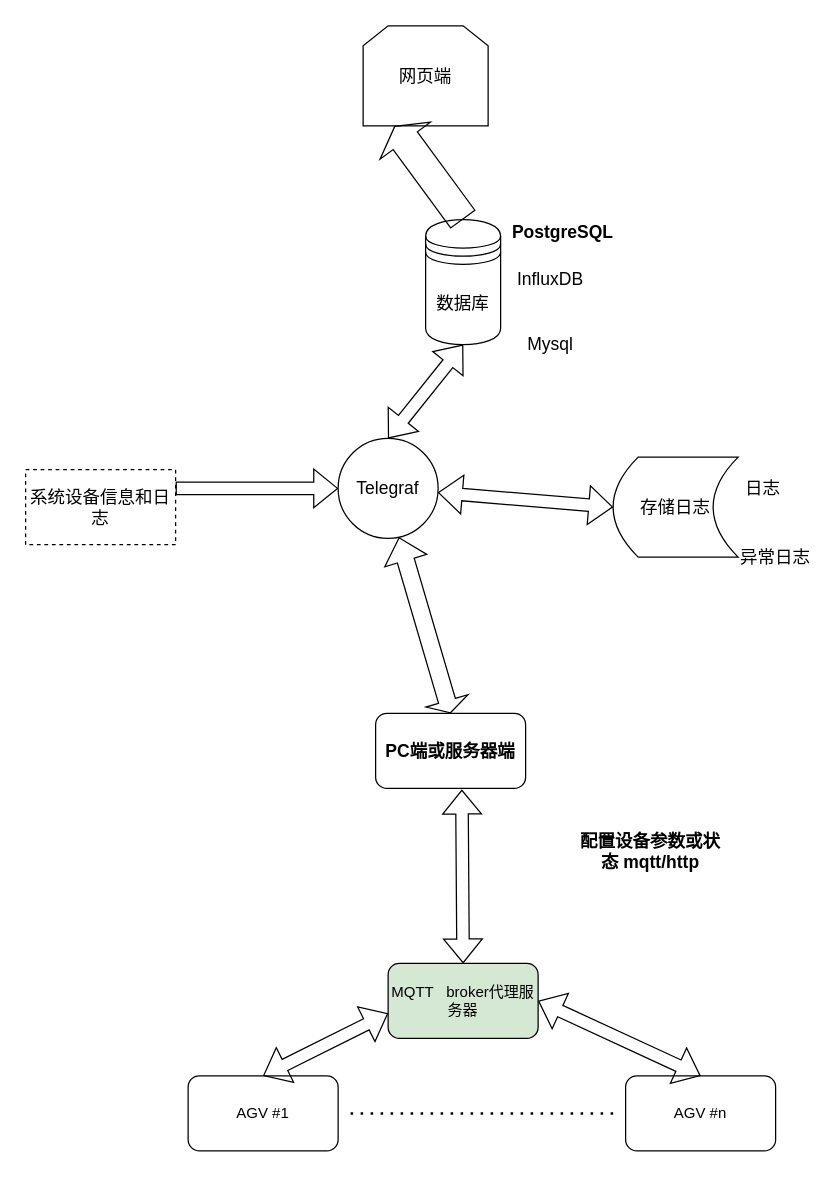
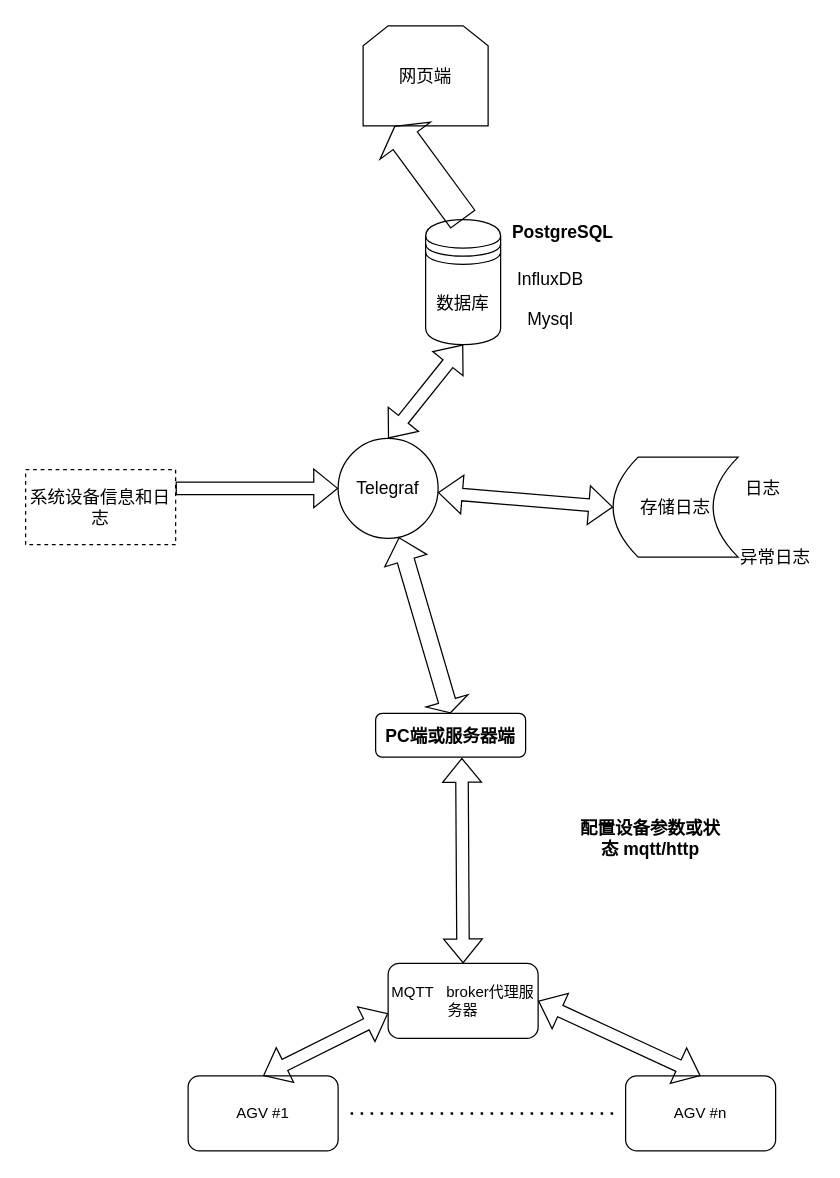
node "Mysql": moved (551, 344) -> (551, 319)
node "PC端或服务器端": size 150x75 -> 150x44
node "配置设备参数或状态 mqtt/http": moved (651, 851) -> (651, 838)
node "MQTT broker代理服务器": fillcolor #d5e8d4 -> #ffffff
